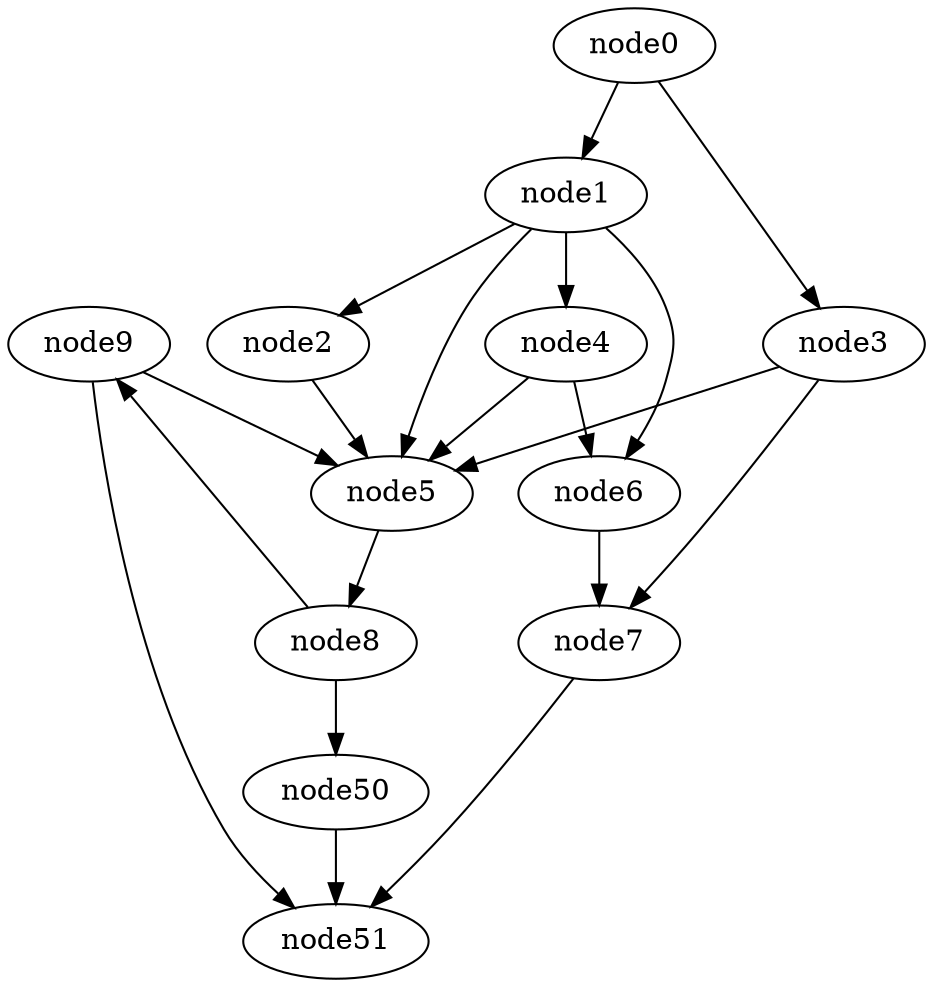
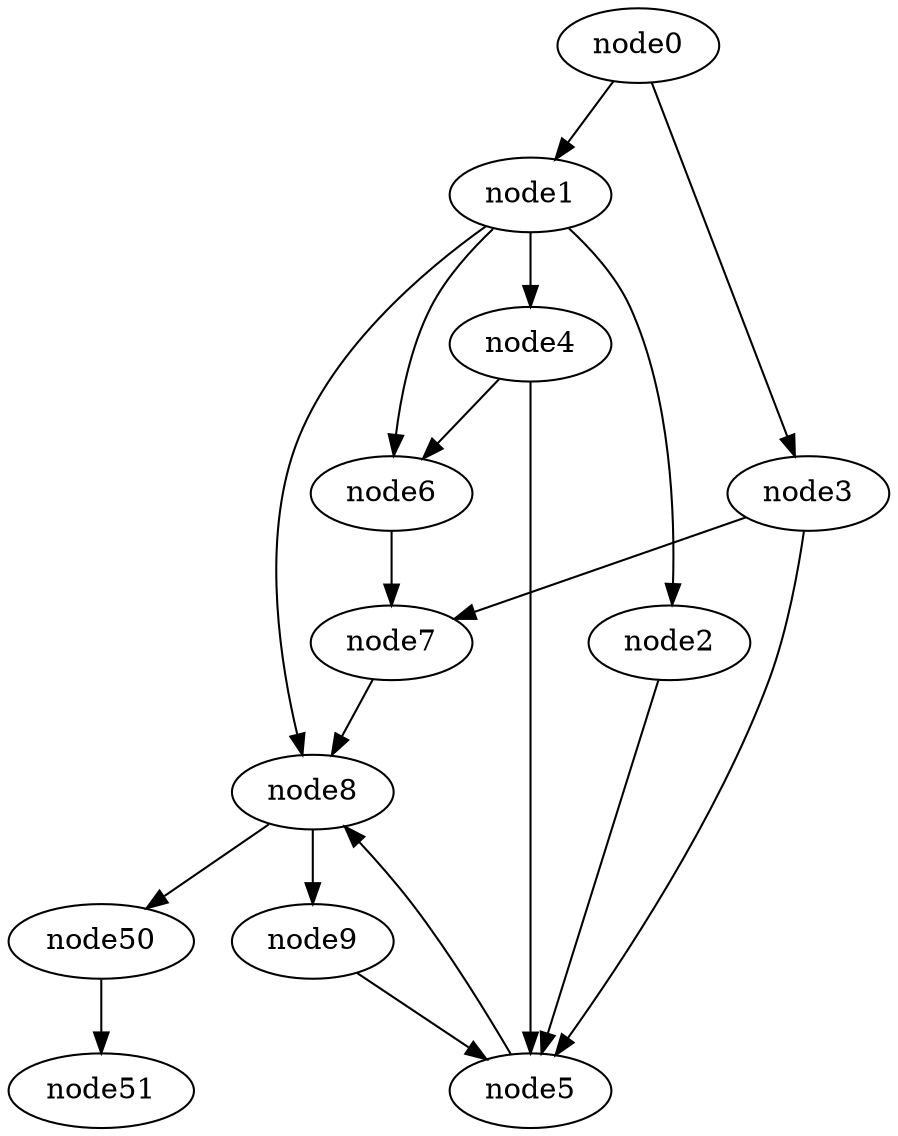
edge "node1" -> "node5": now "node1" -> "node8"
edge "node9" -> "node51": removed
edge "node7" -> "node51": now "node7" -> "node8"
